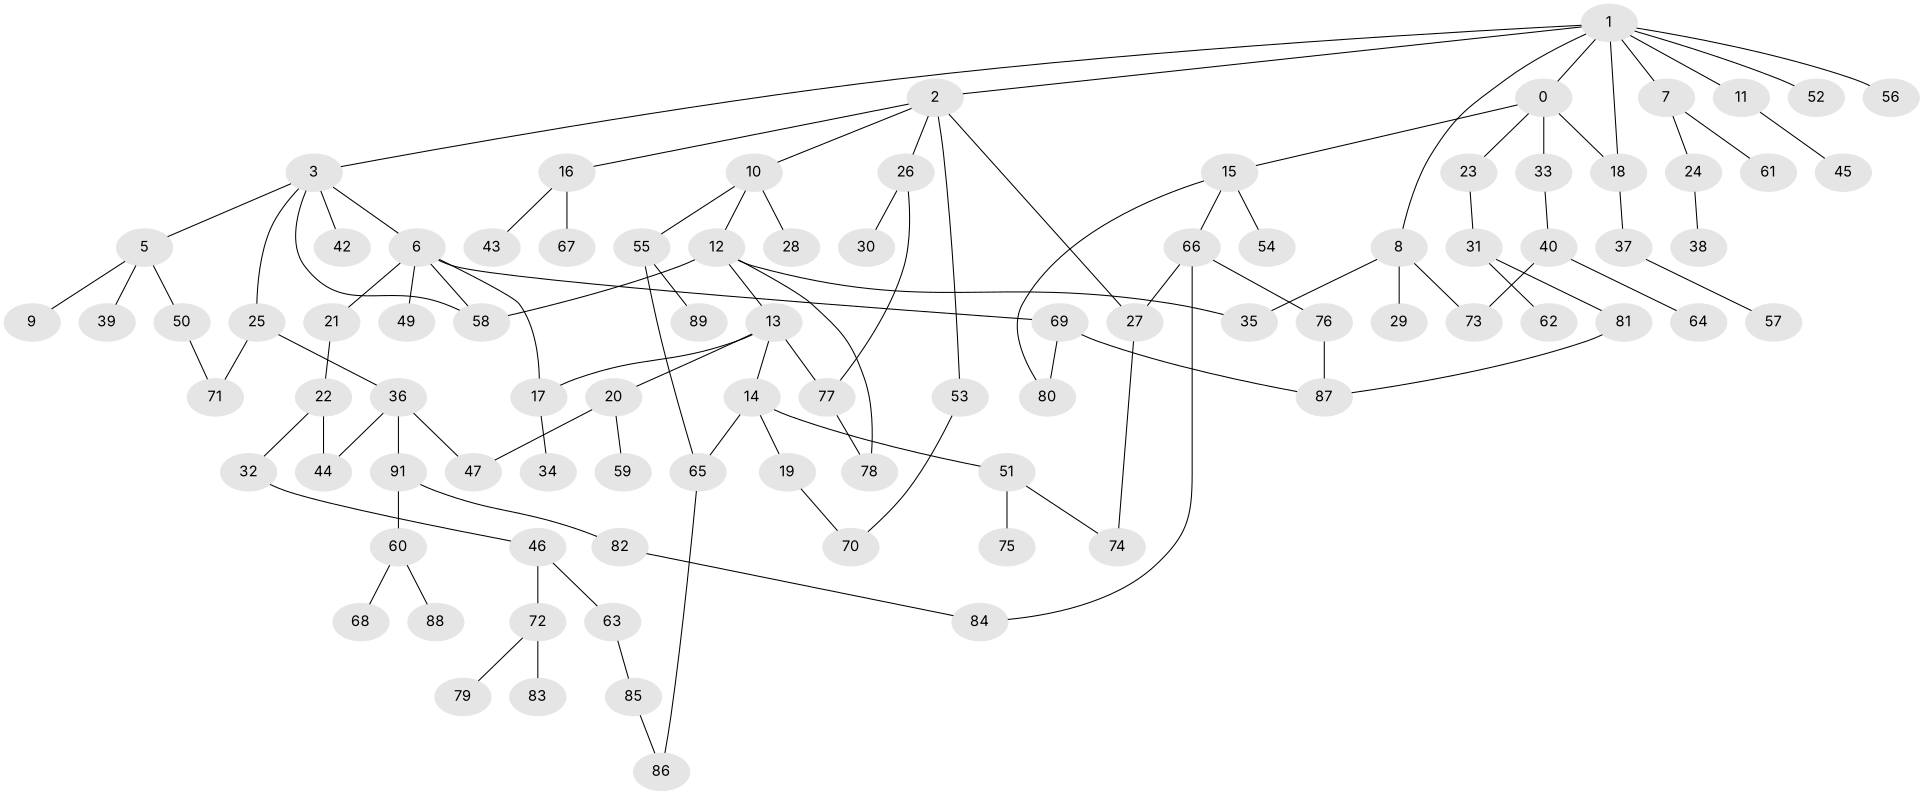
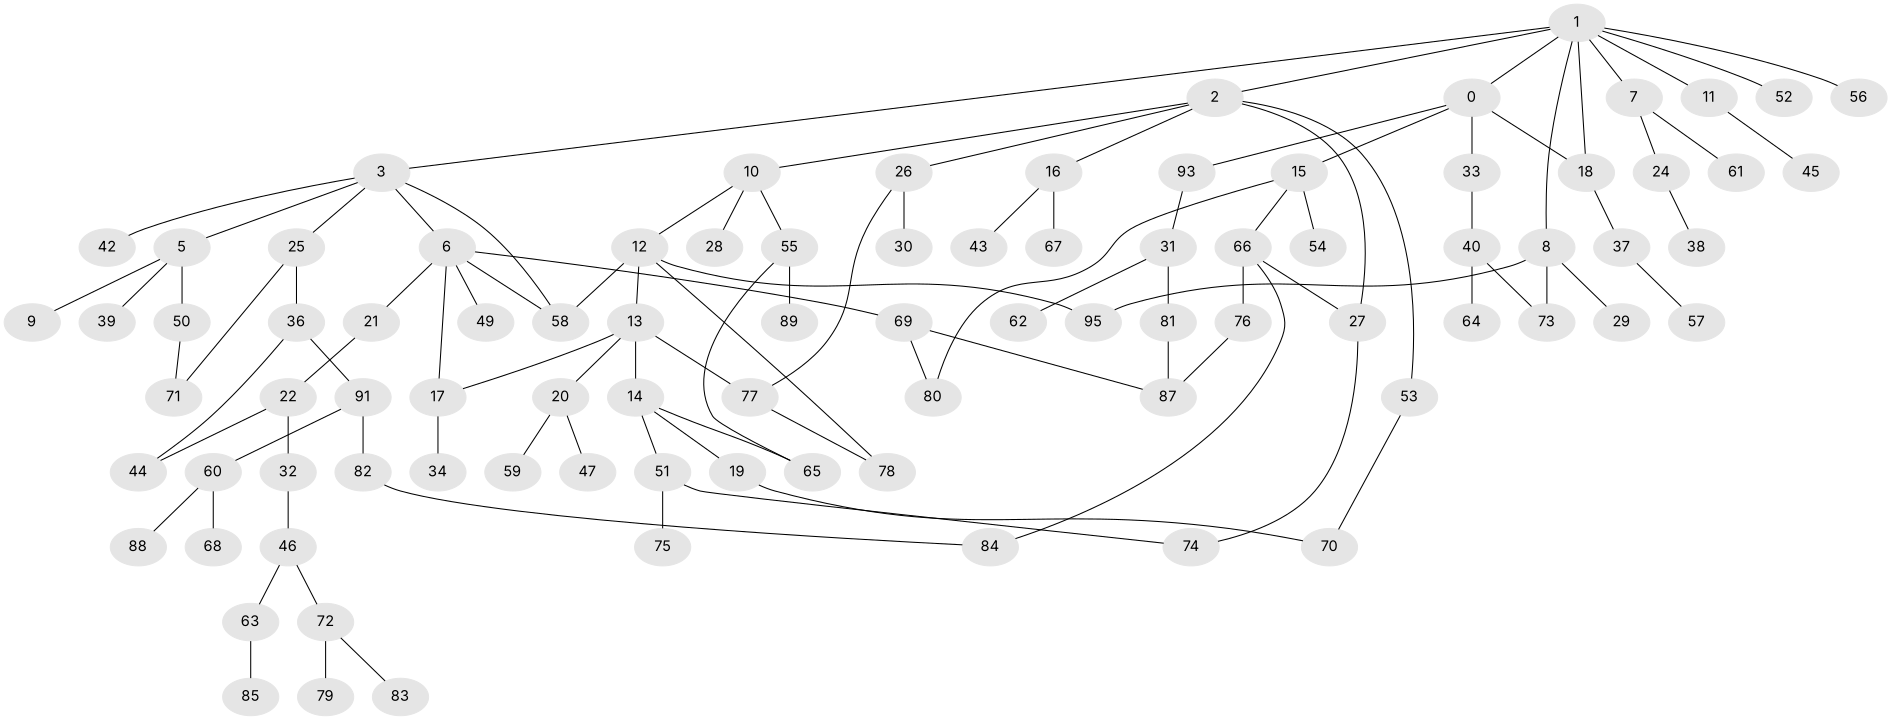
node "23": label "23" -> "93"
node "35": label "35" -> "95"
edge "36" -- "47": removed
node "86": removed
